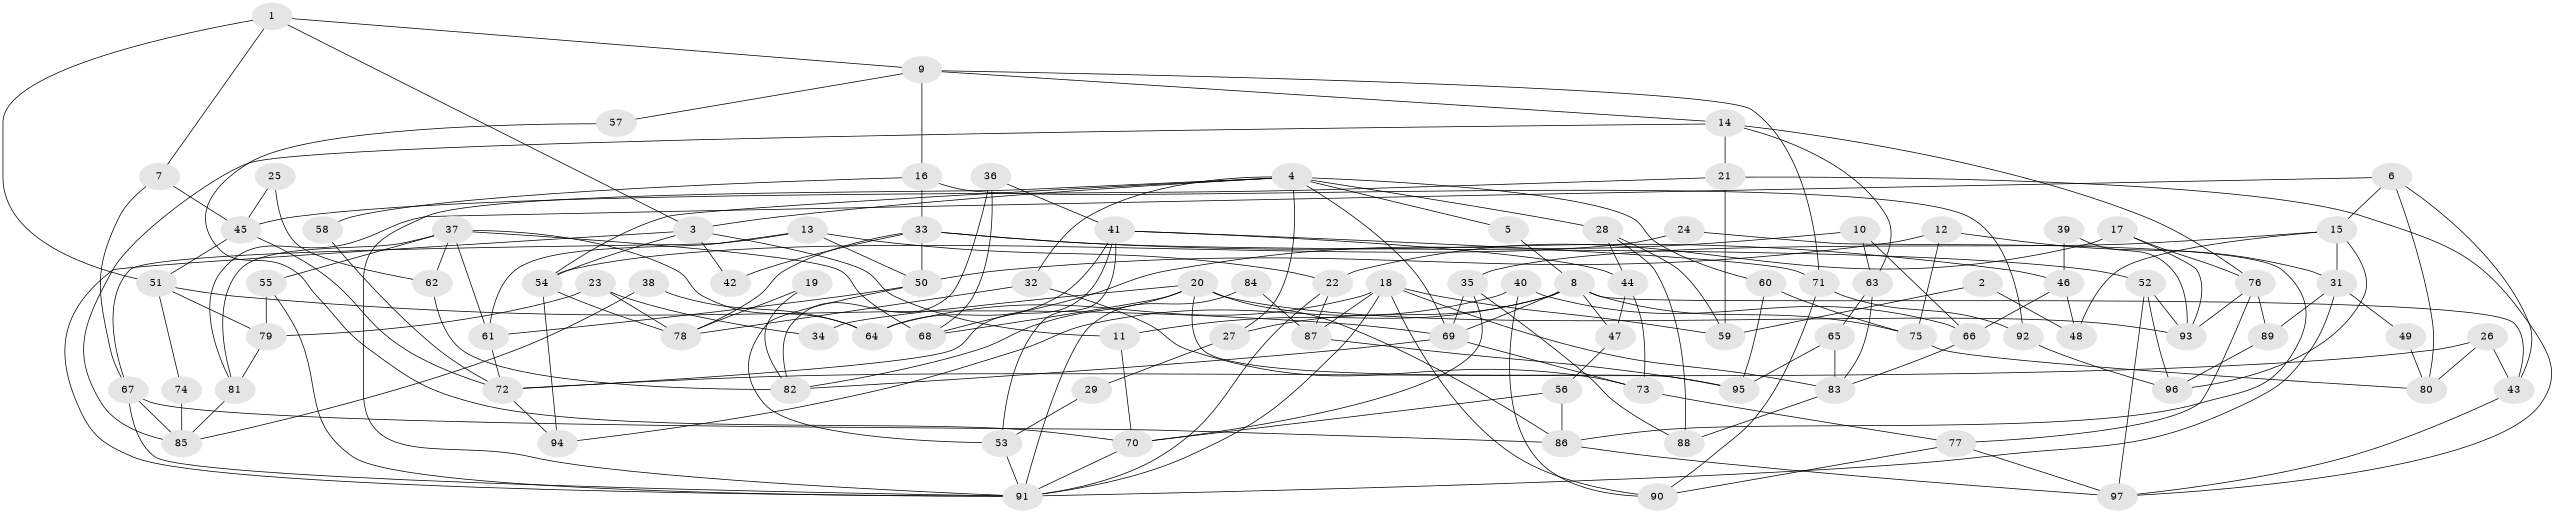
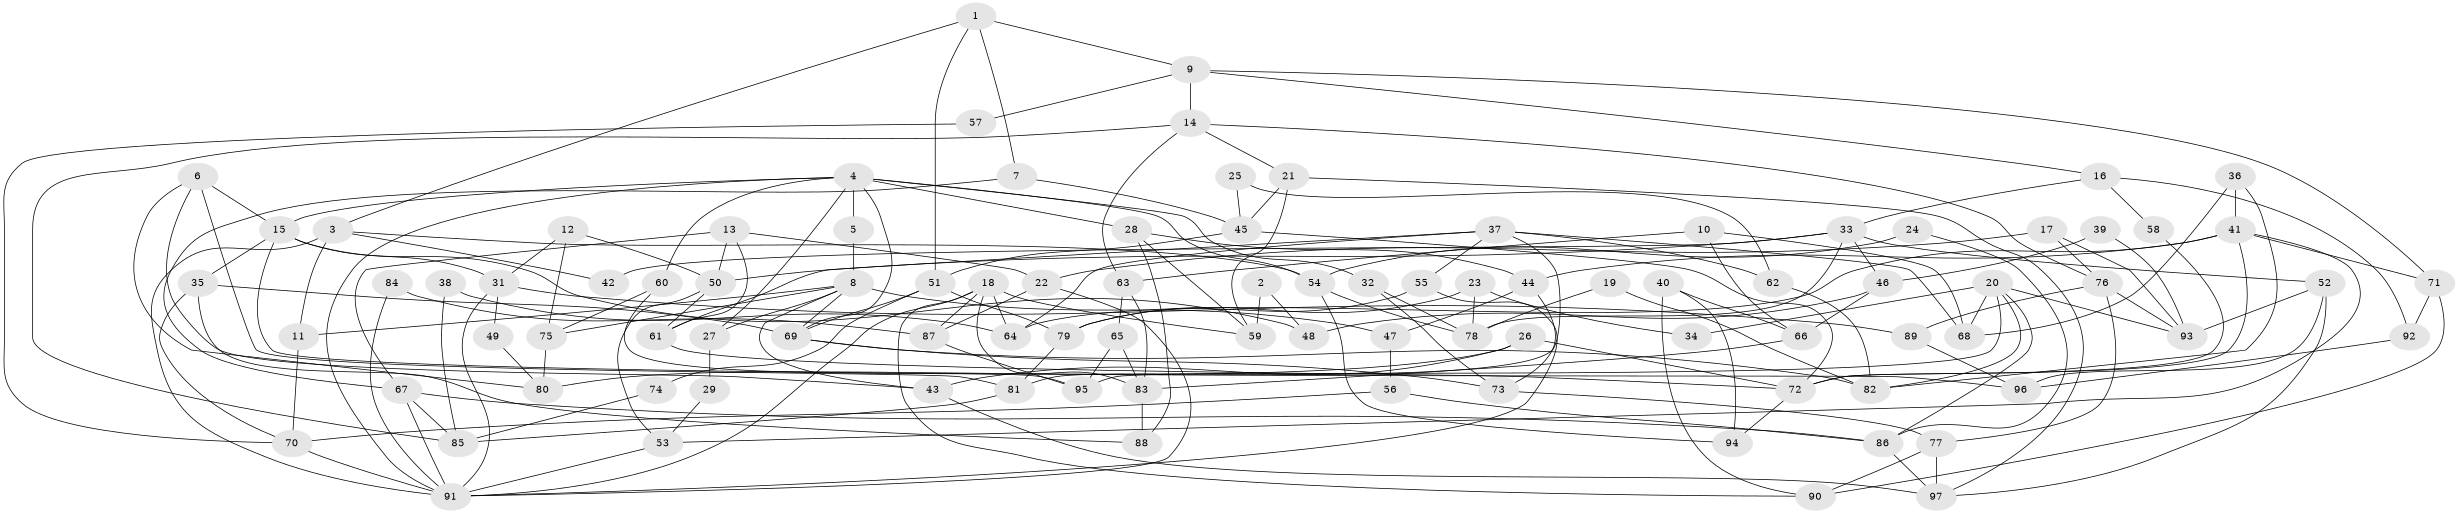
edge "4" -- "3": now "4" -- "15"
